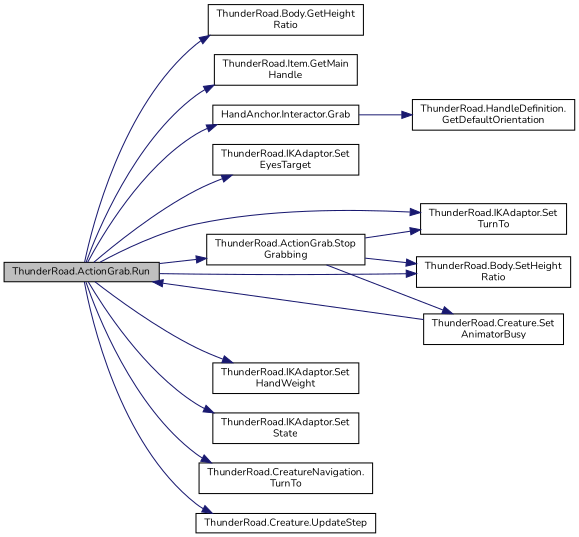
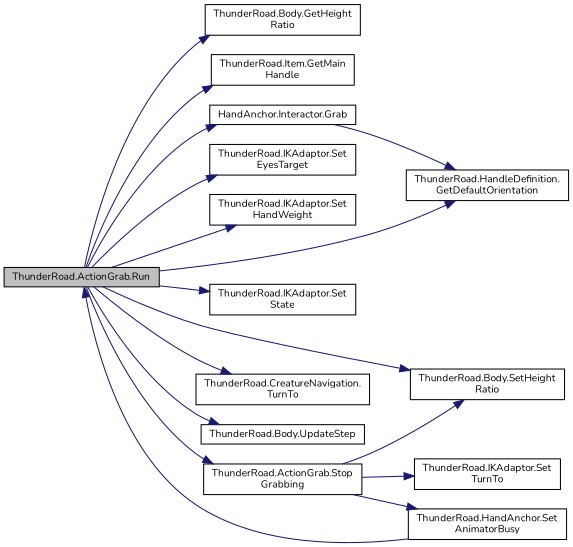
edge "ThunderRoad.ActionGrab.Run" -> "ThunderRoad.IKAdaptor.Set TurnTo": now "ThunderRoad.ActionGrab.Run" -> "ThunderRoad.HandleDefinition. GetDefaultOrientation"
node "ThunderRoad.Creature.Set AnimatorBusy": label "ThunderRoad.Creature.Set AnimatorBusy" -> "ThunderRoad.HandAnchor.Set AnimatorBusy"
node "ThunderRoad.Creature.UpdateStep": label "ThunderRoad.Creature.UpdateStep" -> "ThunderRoad.Body.UpdateStep"
